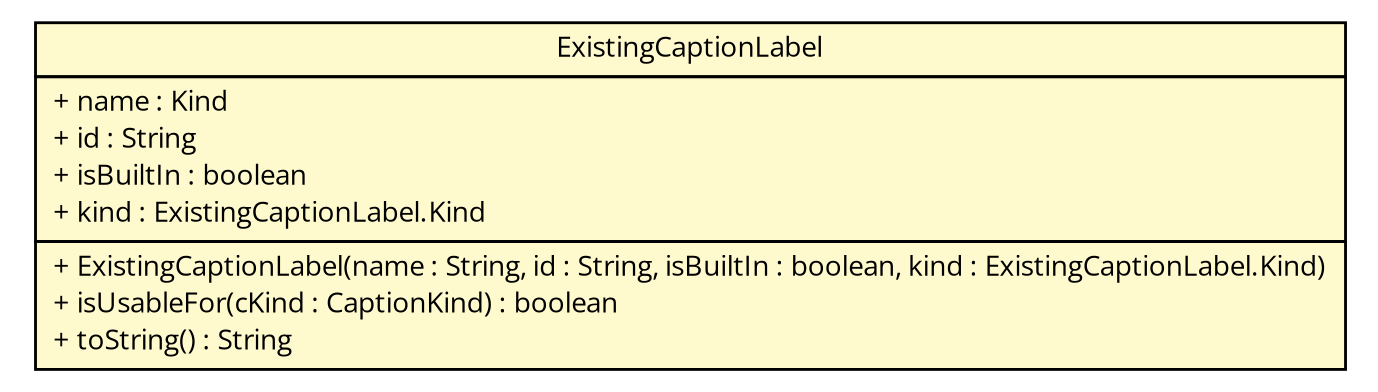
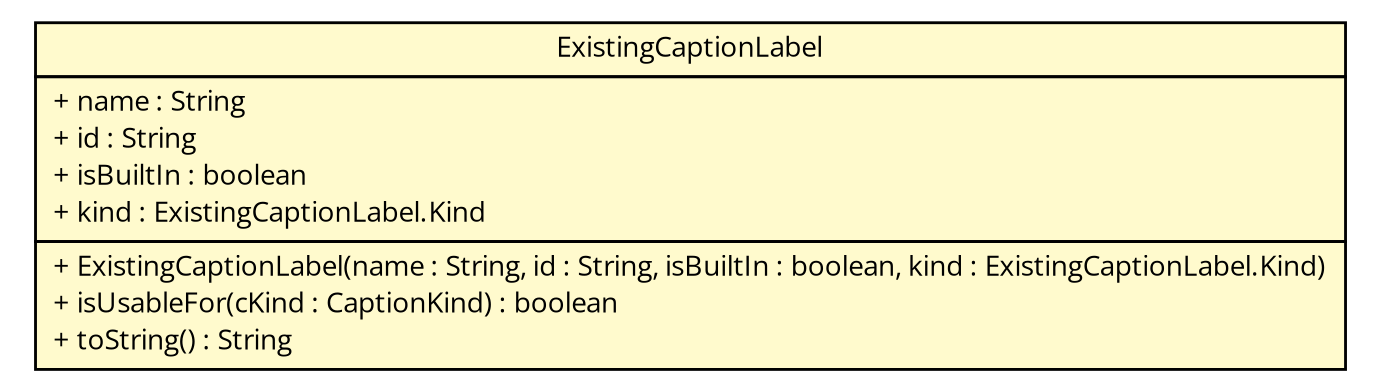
node "ExistingCaptionLabel": text "+ name : Kind" -> "+ name : String"
